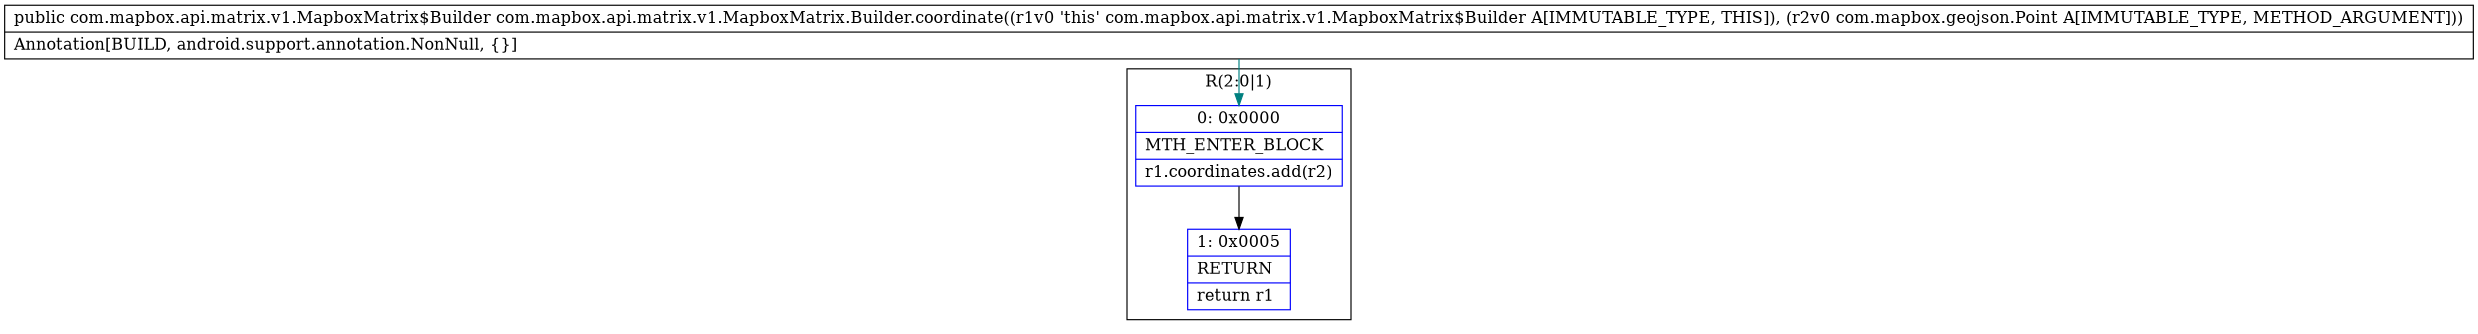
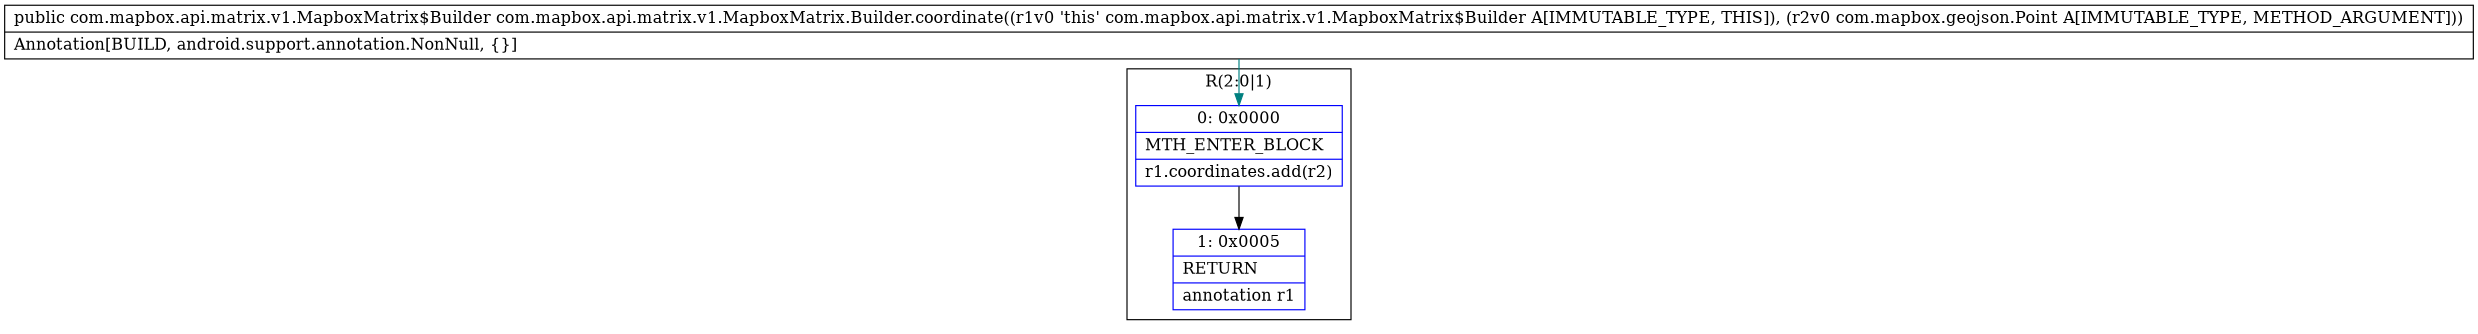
node "1: 0x0005": text "return r1" -> "annotation r1"
